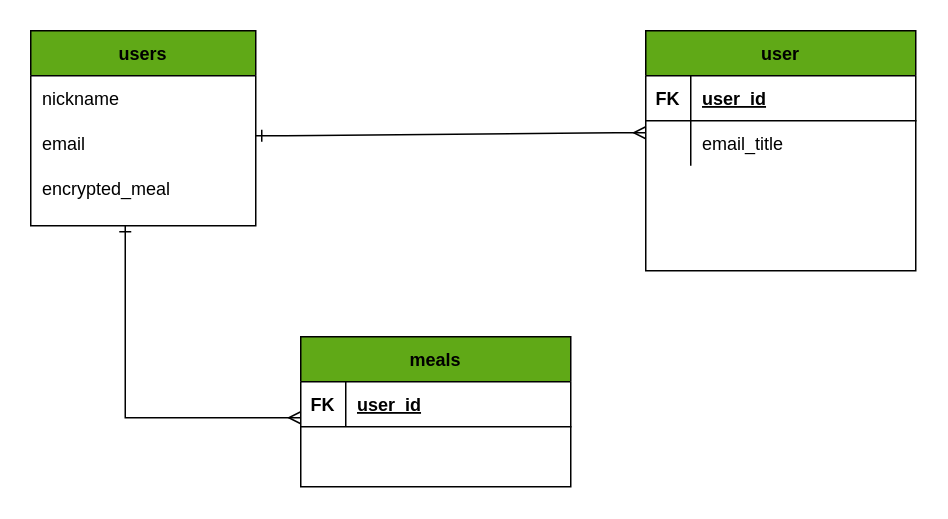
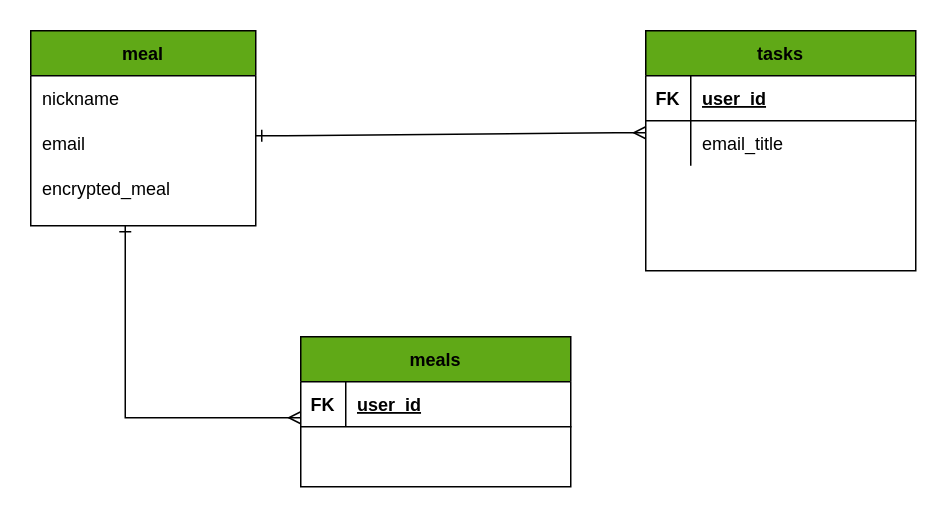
node "users": label "users" -> "meal"
node "user": label "user" -> "tasks"
